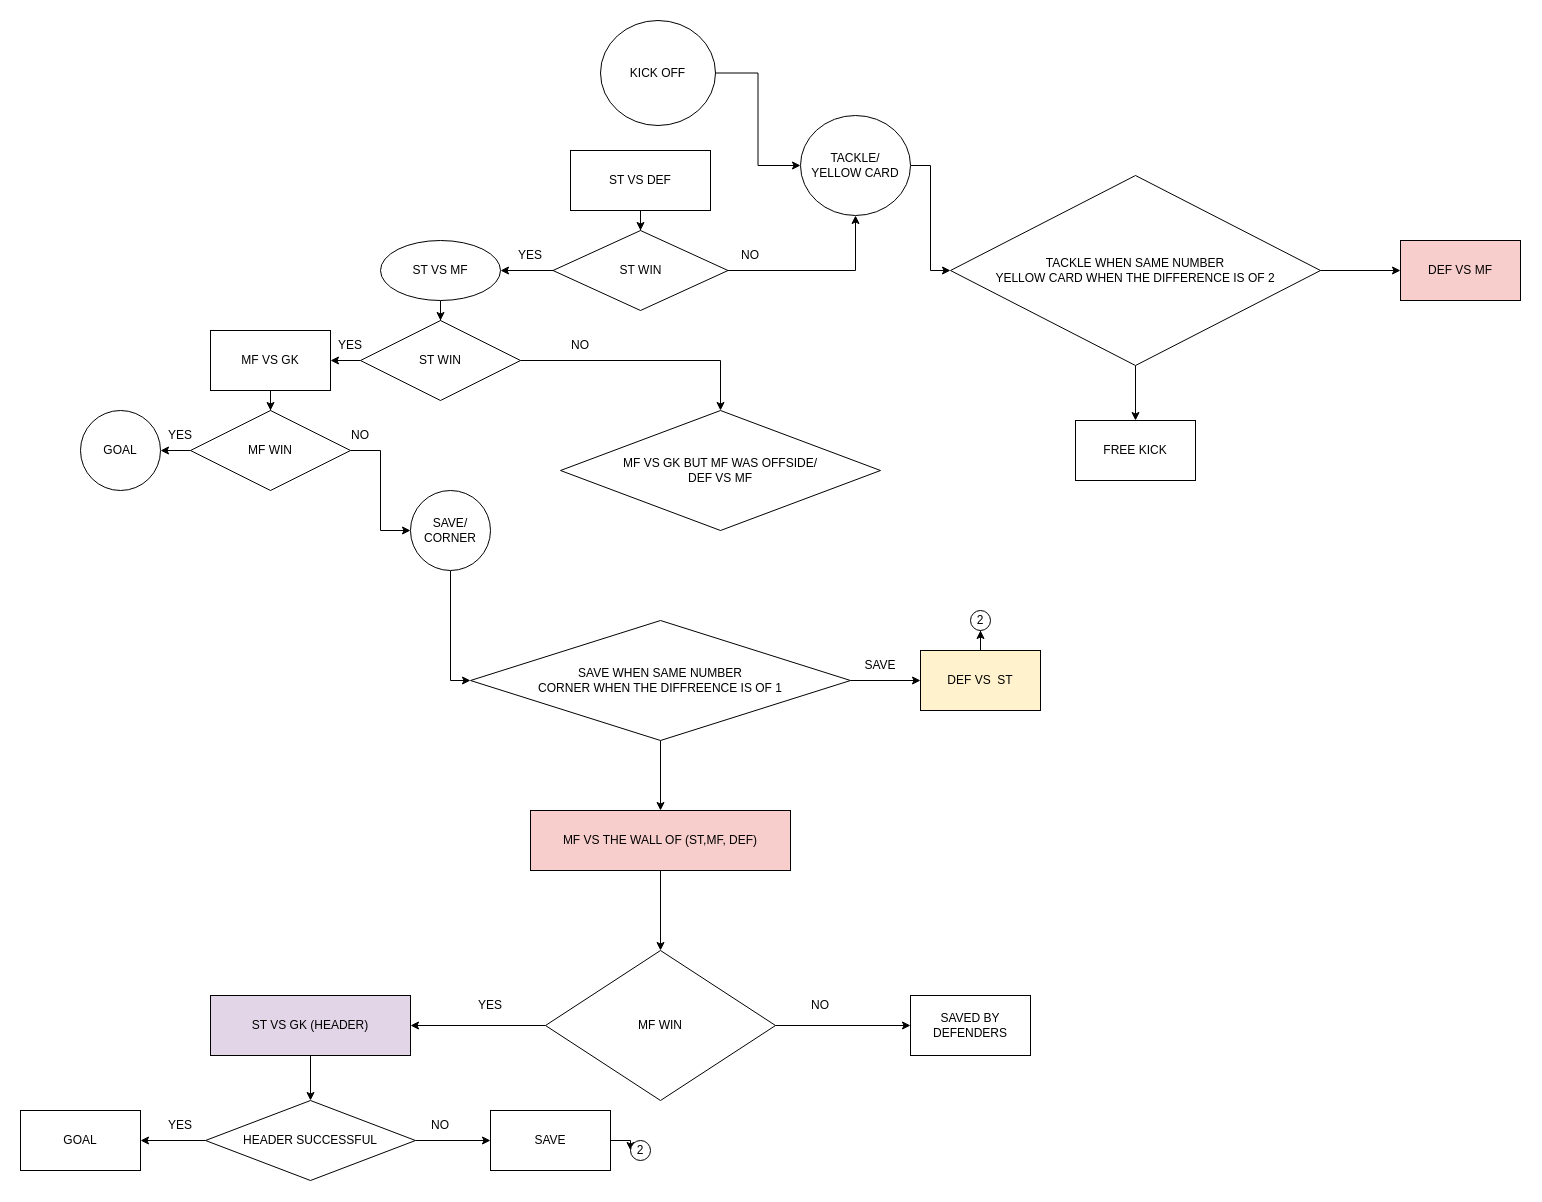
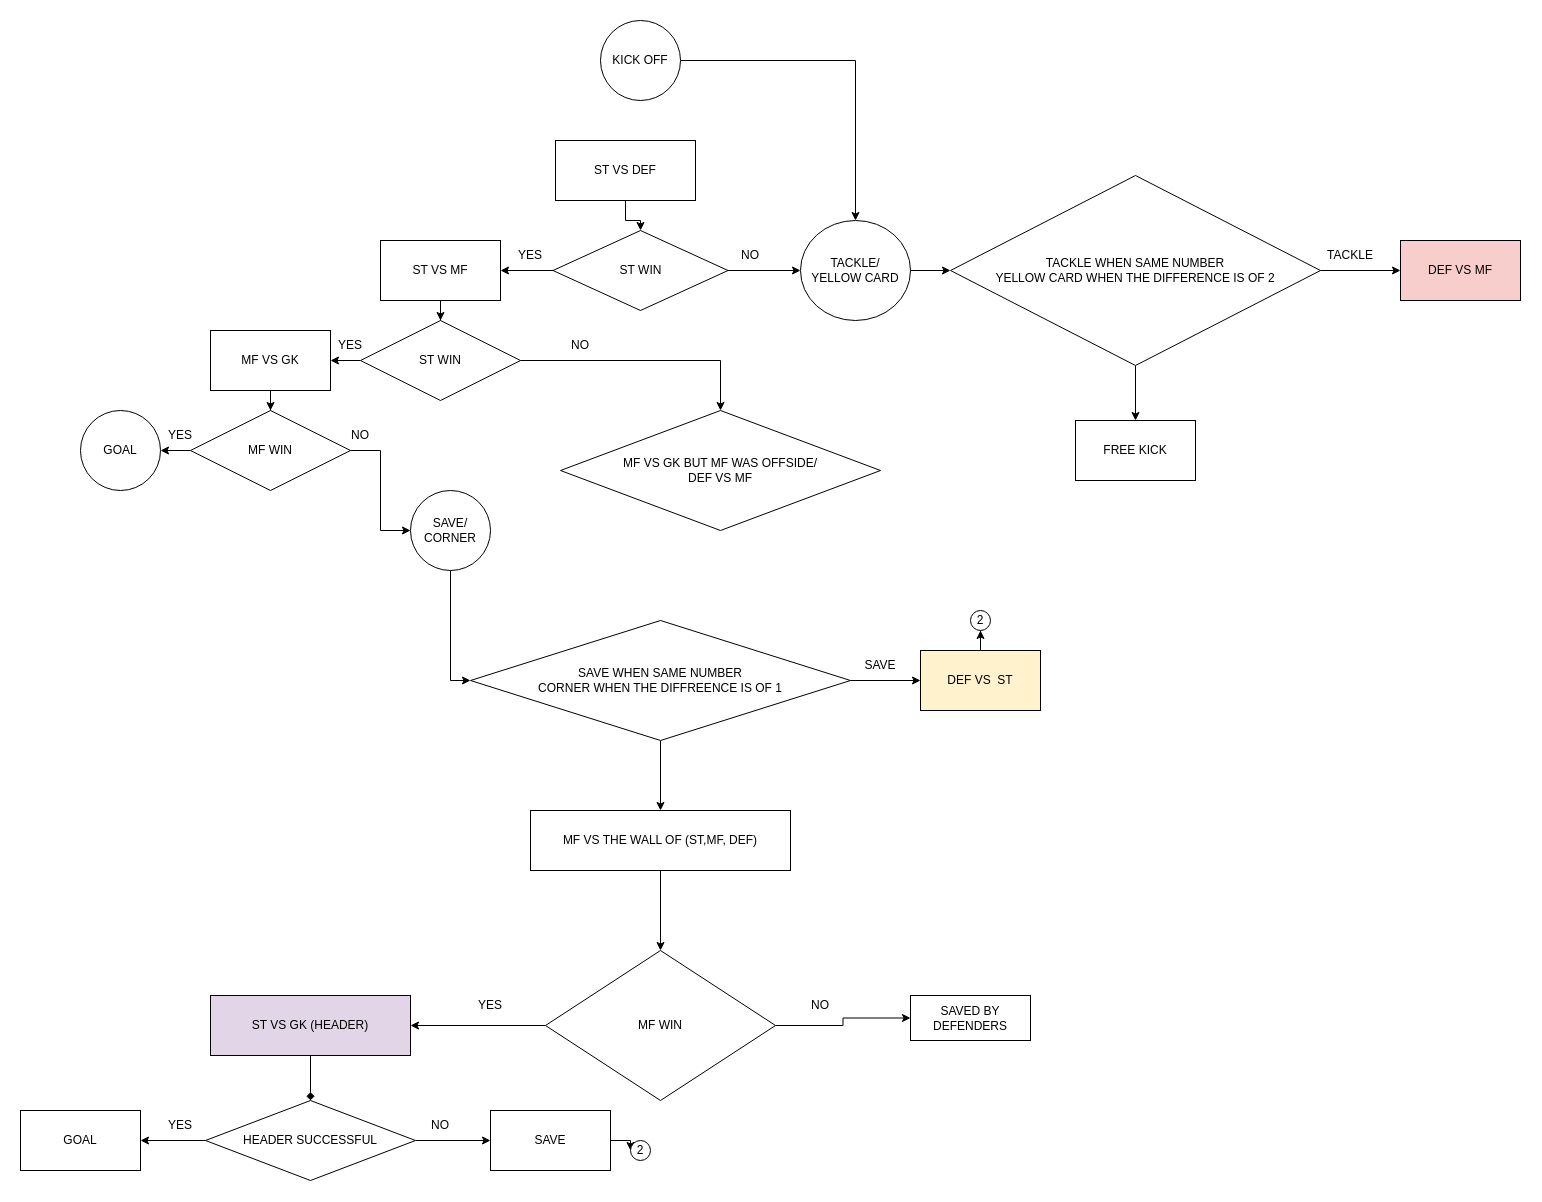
node "KICK OFF": size 115x105 -> 80x80
node "TACKLE/ YELLOW CARD": moved (856, 166) -> (856, 271)
node "ST VS DEF": moved (641, 181) -> (626, 171)
node "TACKLE": added
node "ST VS MF": shape ellipse -> rectangle
node "MF VS THE WALL OF (ST,MF, DEF)": fillcolor #f8cecc -> #ffffff
node "SAVED BY DEFENDERS": size 120x60 -> 120x45
edge "ST VS GK (HEADER)" -> "HEADER SUCCESSFUL": arrowhead classic -> diamond
